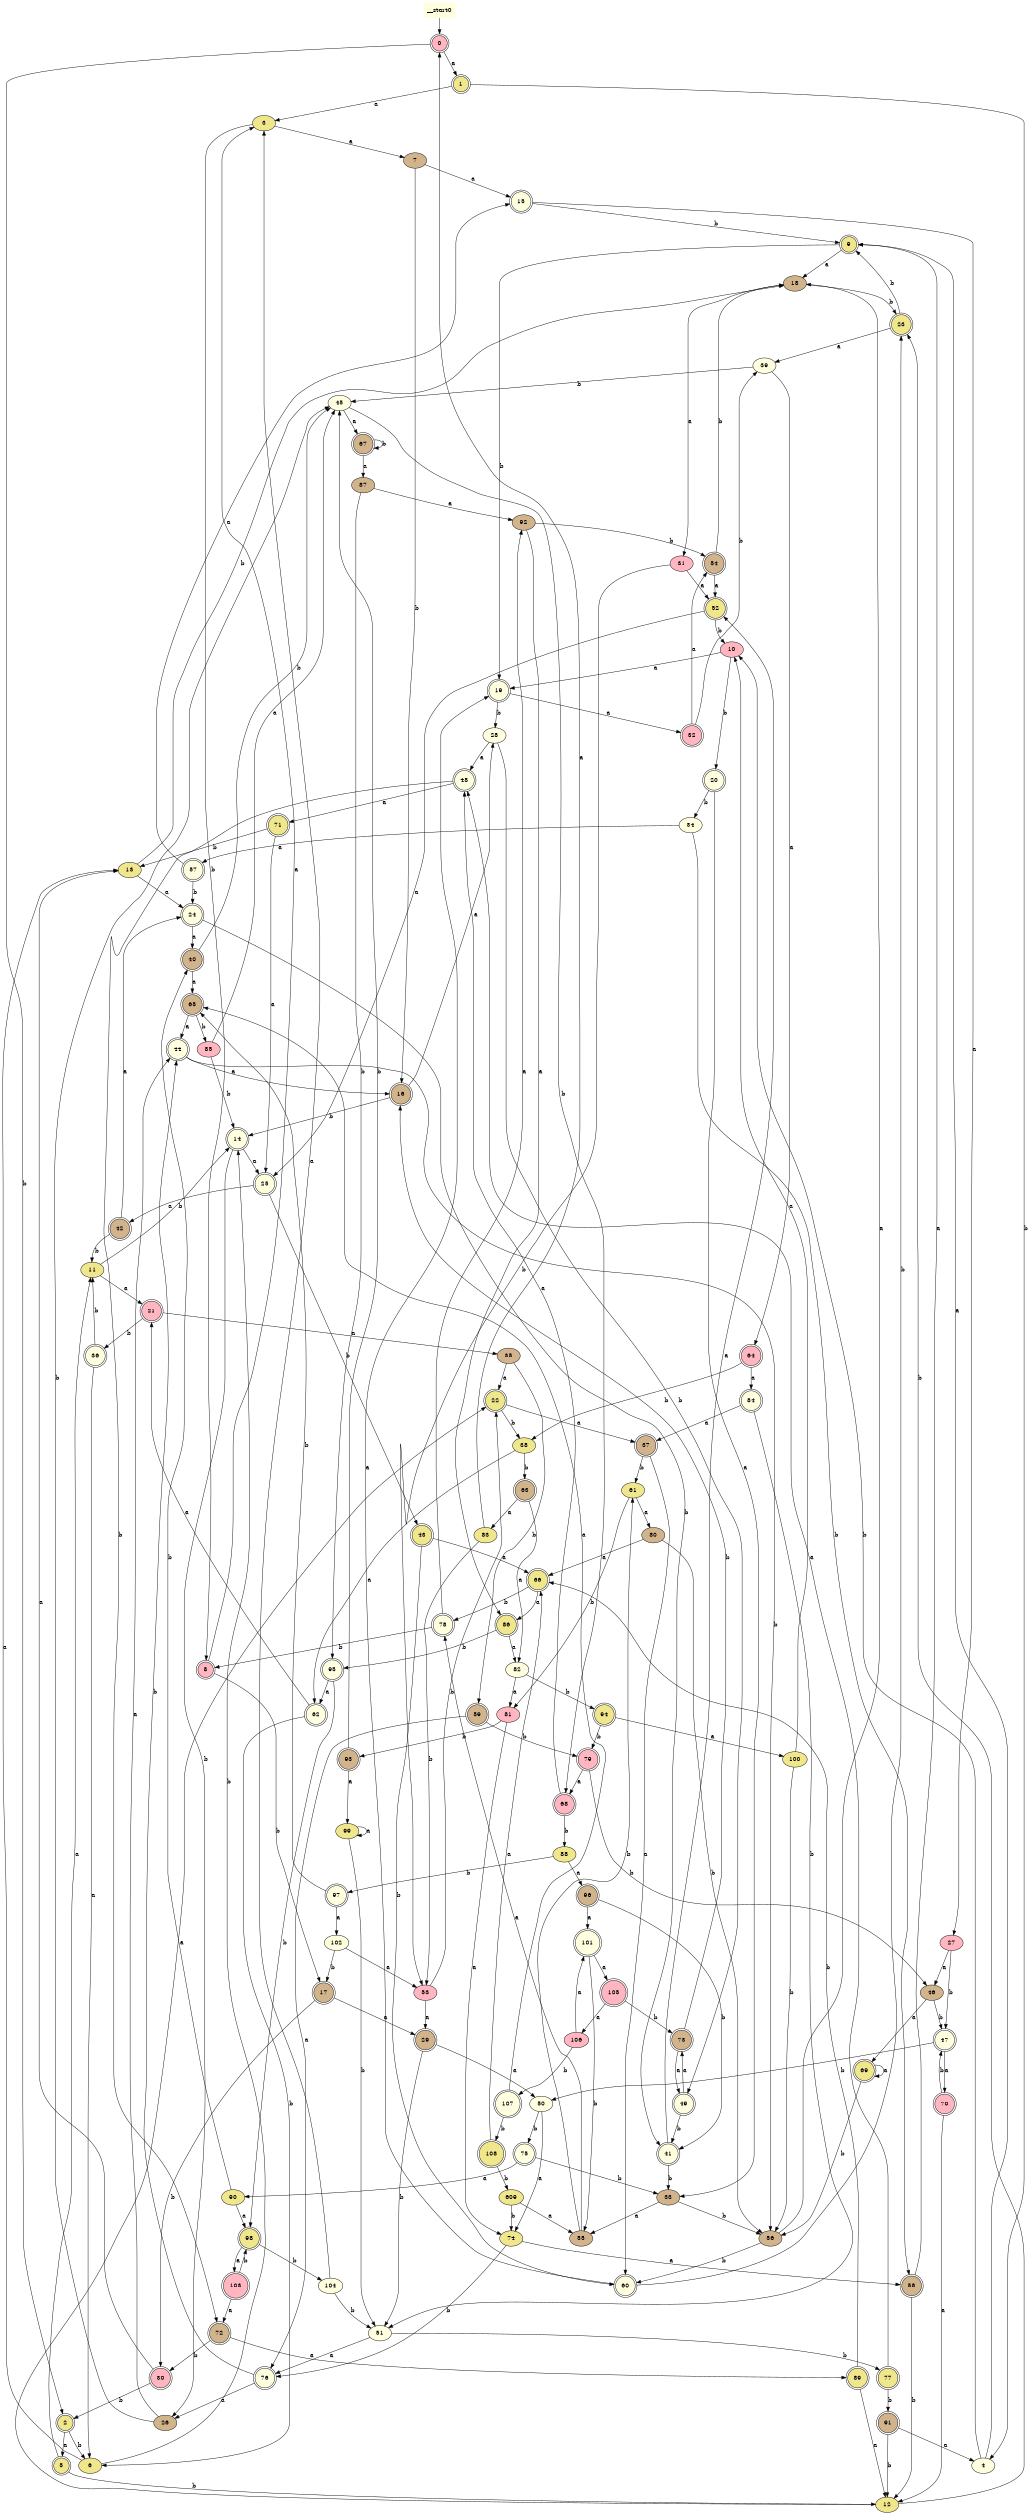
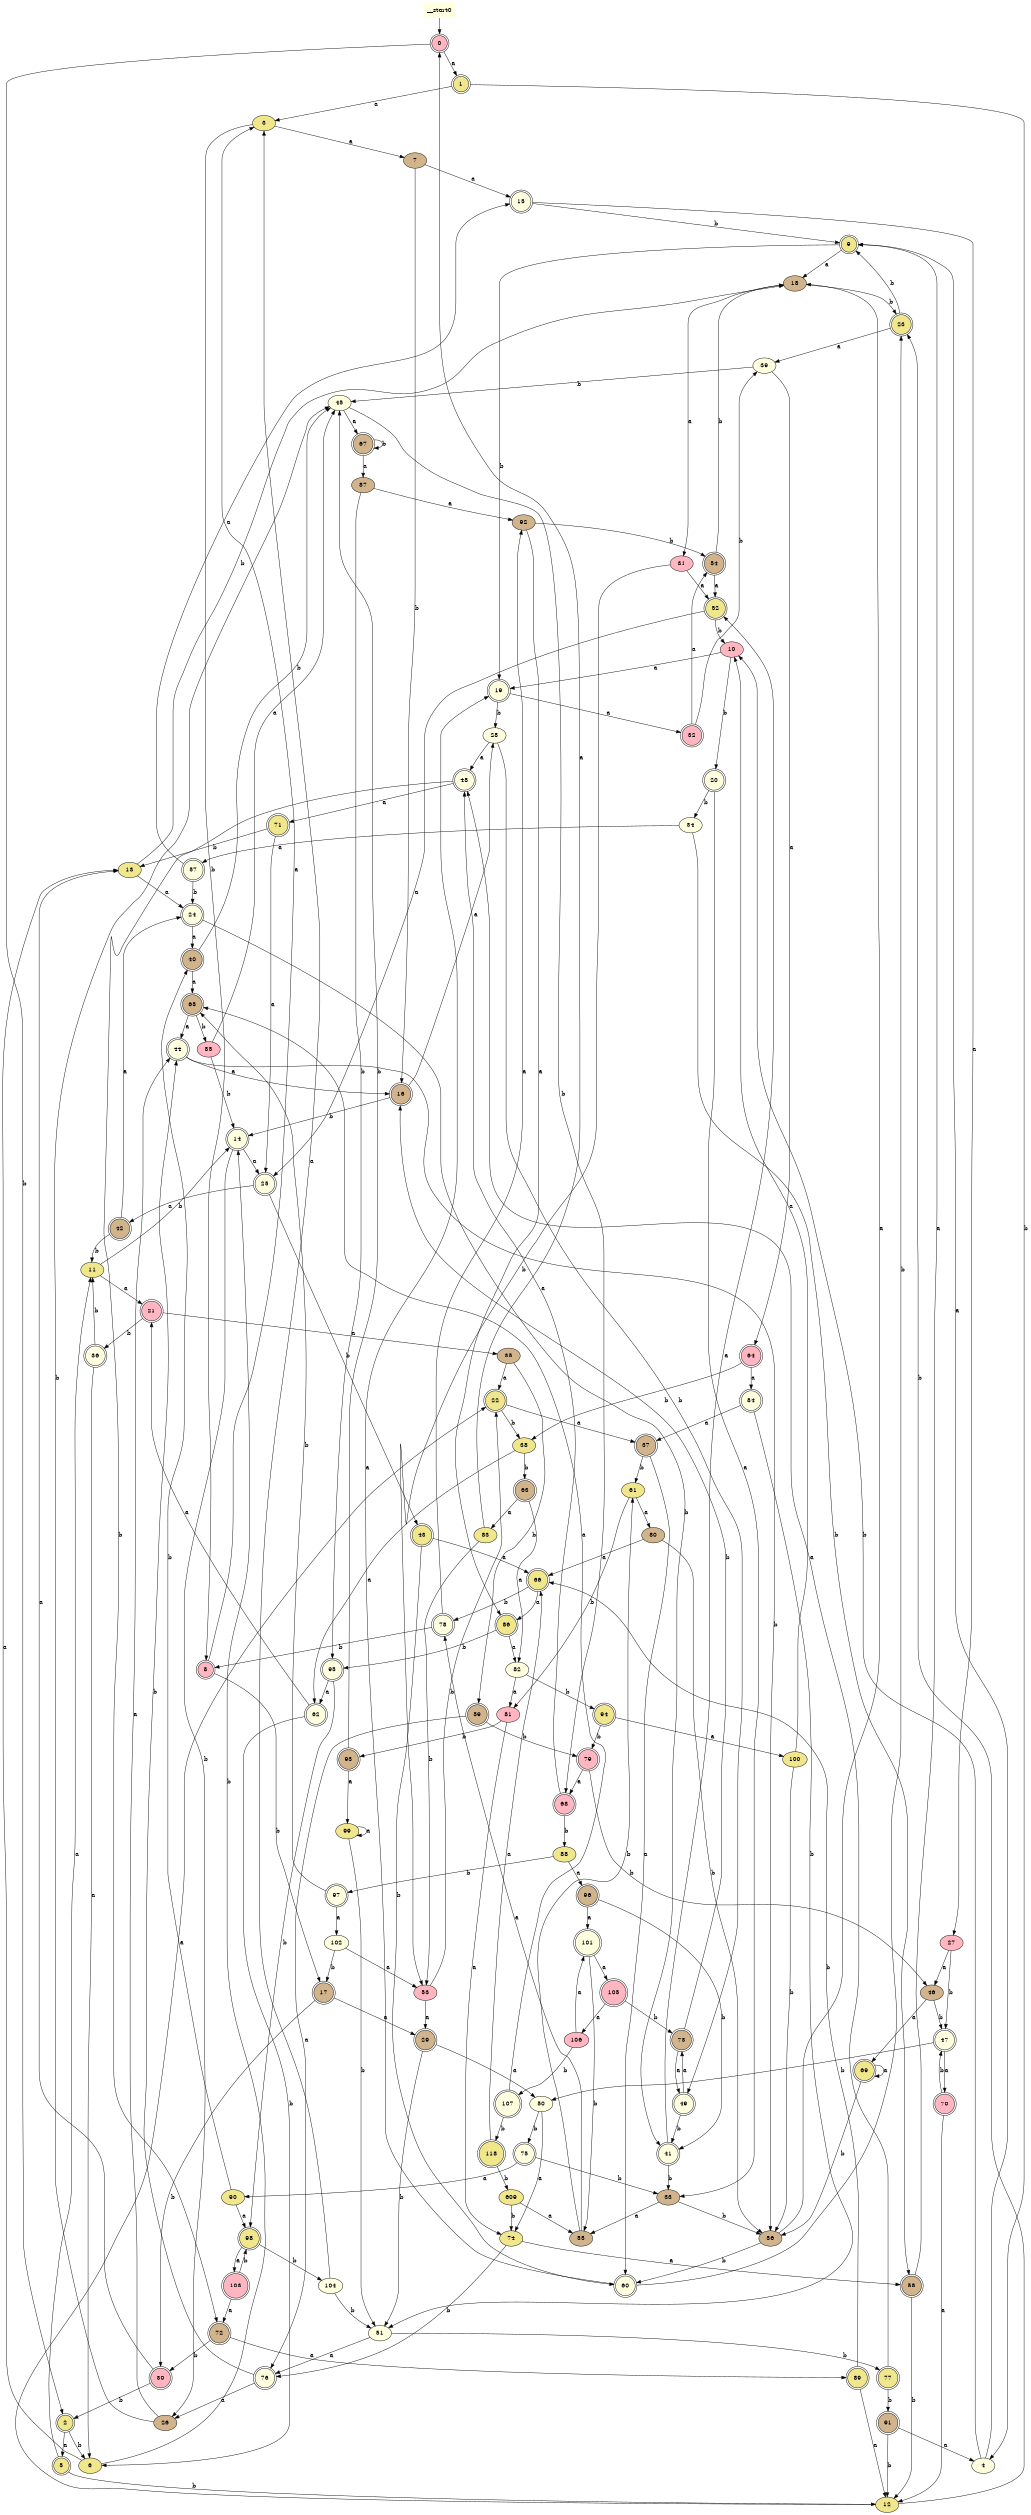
node "108": label "108" -> "118"
